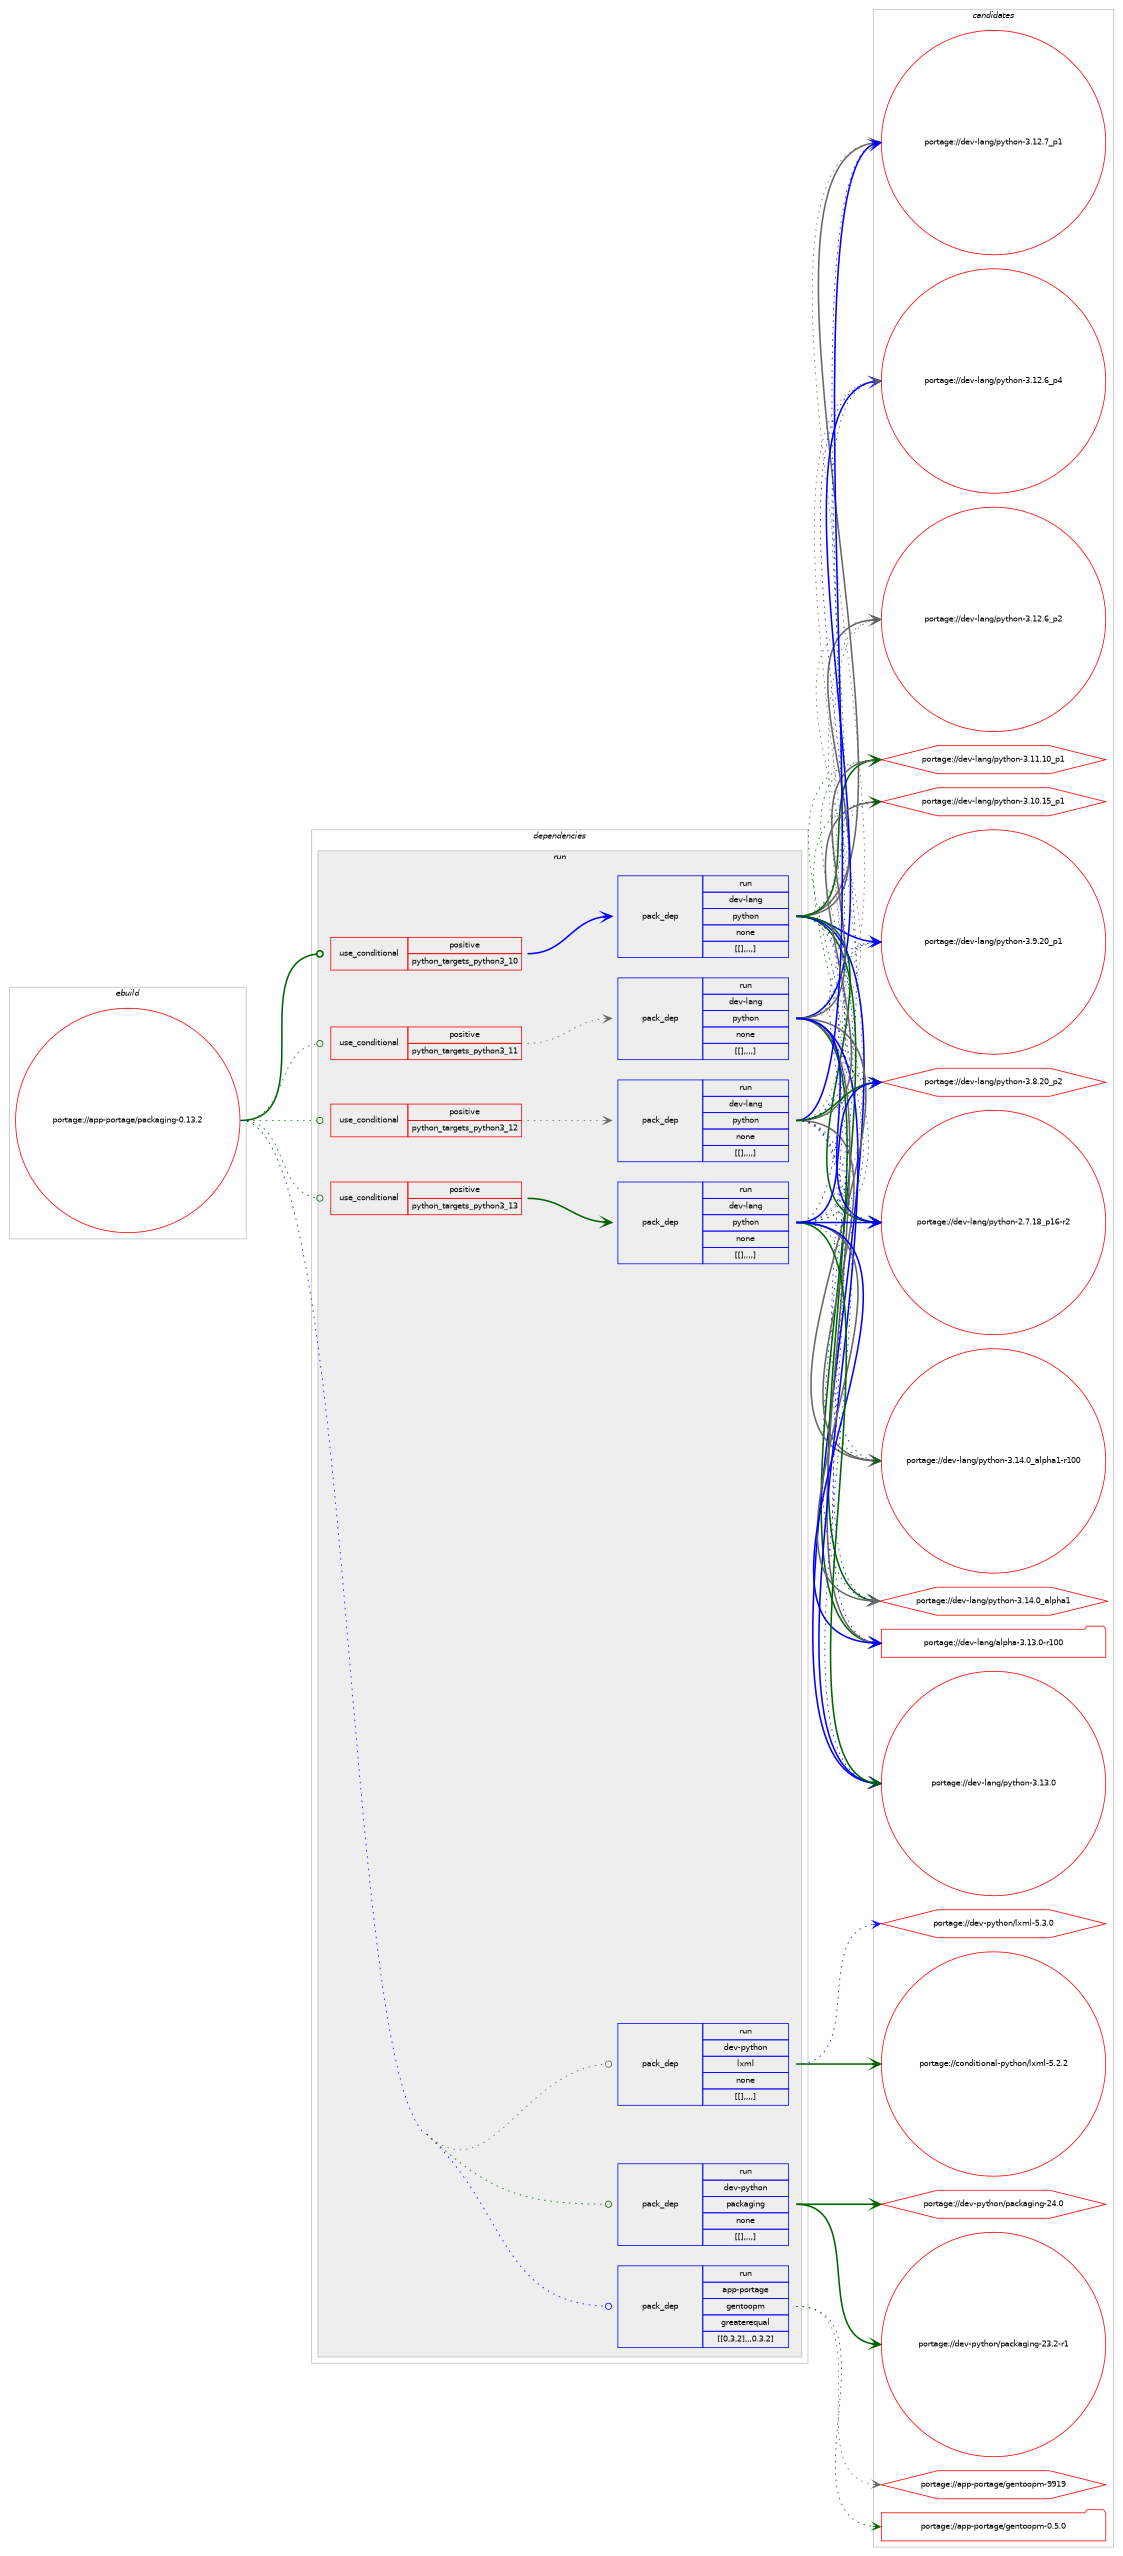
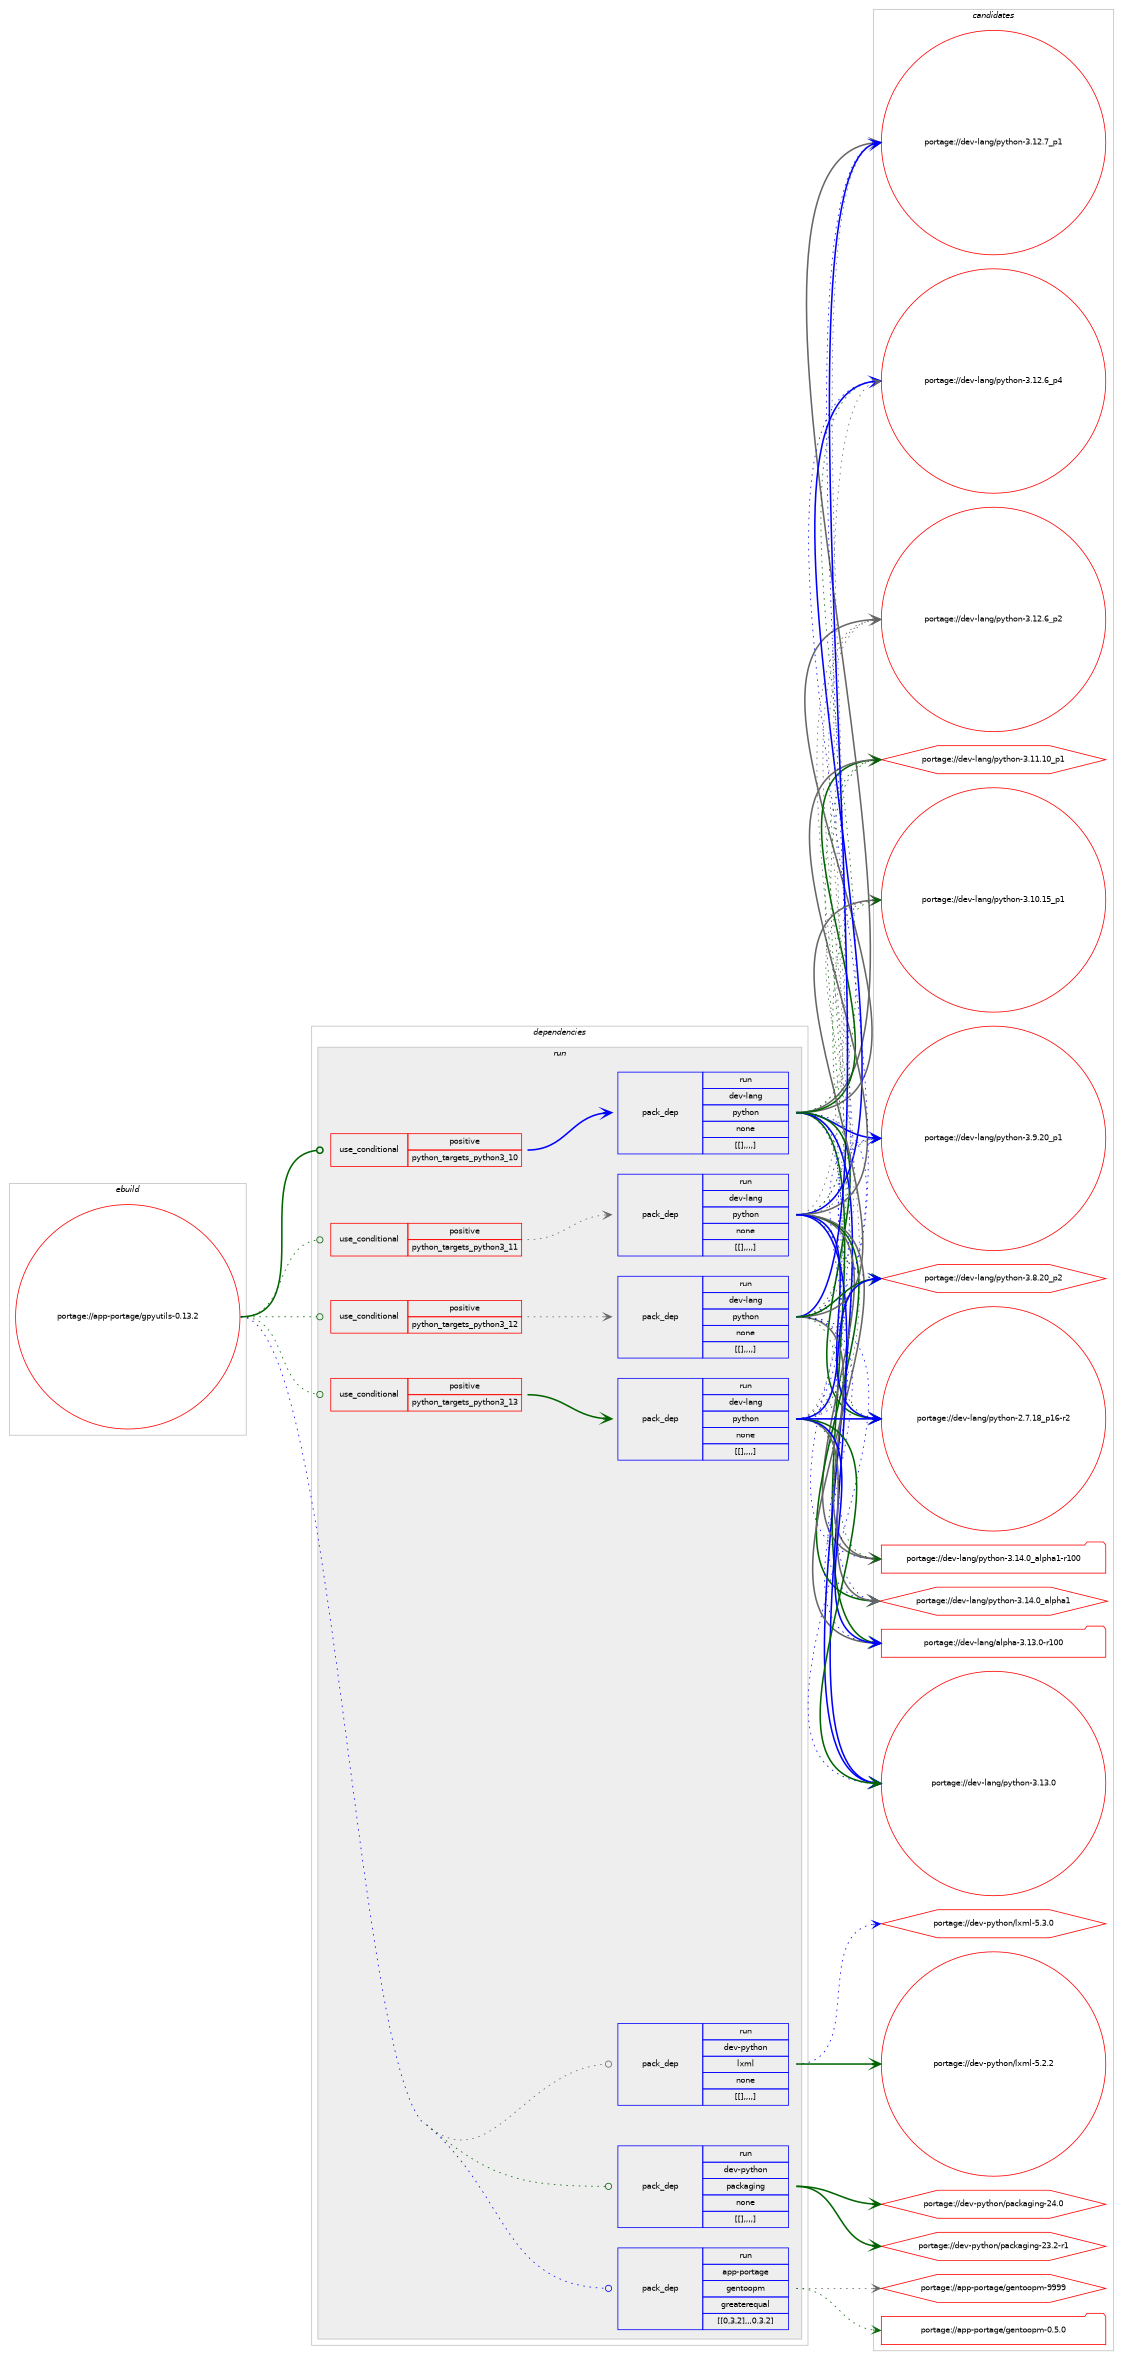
node "portage://dev-lang/python-3.10.15_p1": shape hexagon -> circle
node "portage://app-portage/packaging-0.13.2": label "portage://app-portage/packaging-0.13.2" -> "portage://app-portage/gpyutils-0.13.2"
node "portage://dev-lang/python-3.14.0_alpha1-r100": shape circle -> folder
node "portage://conditional-python/lxml-5.2.2": label "portage://conditional-python/lxml-5.2.2" -> "portage://dev-python/lxml-5.2.2"
node "portage://dev-python/packaging-23.2-r1": shape circle -> hexagon
node "portage://app-portage/gentoopm-9919": label "portage://app-portage/gentoopm-9919" -> "portage://app-portage/gentoopm-9999"
